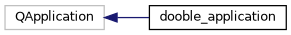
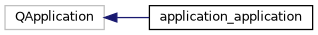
node "dooble_application": label "dooble_application" -> "application_application"
